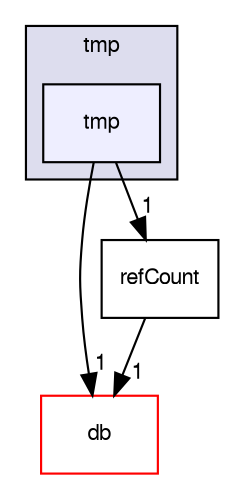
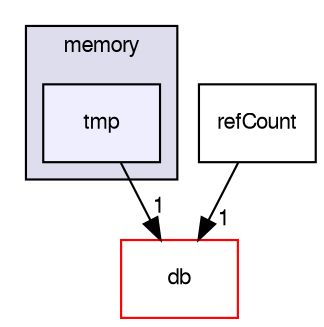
cluster "tmp": label "tmp" -> "memory"
edge "tmp" -> "refCount": removed
